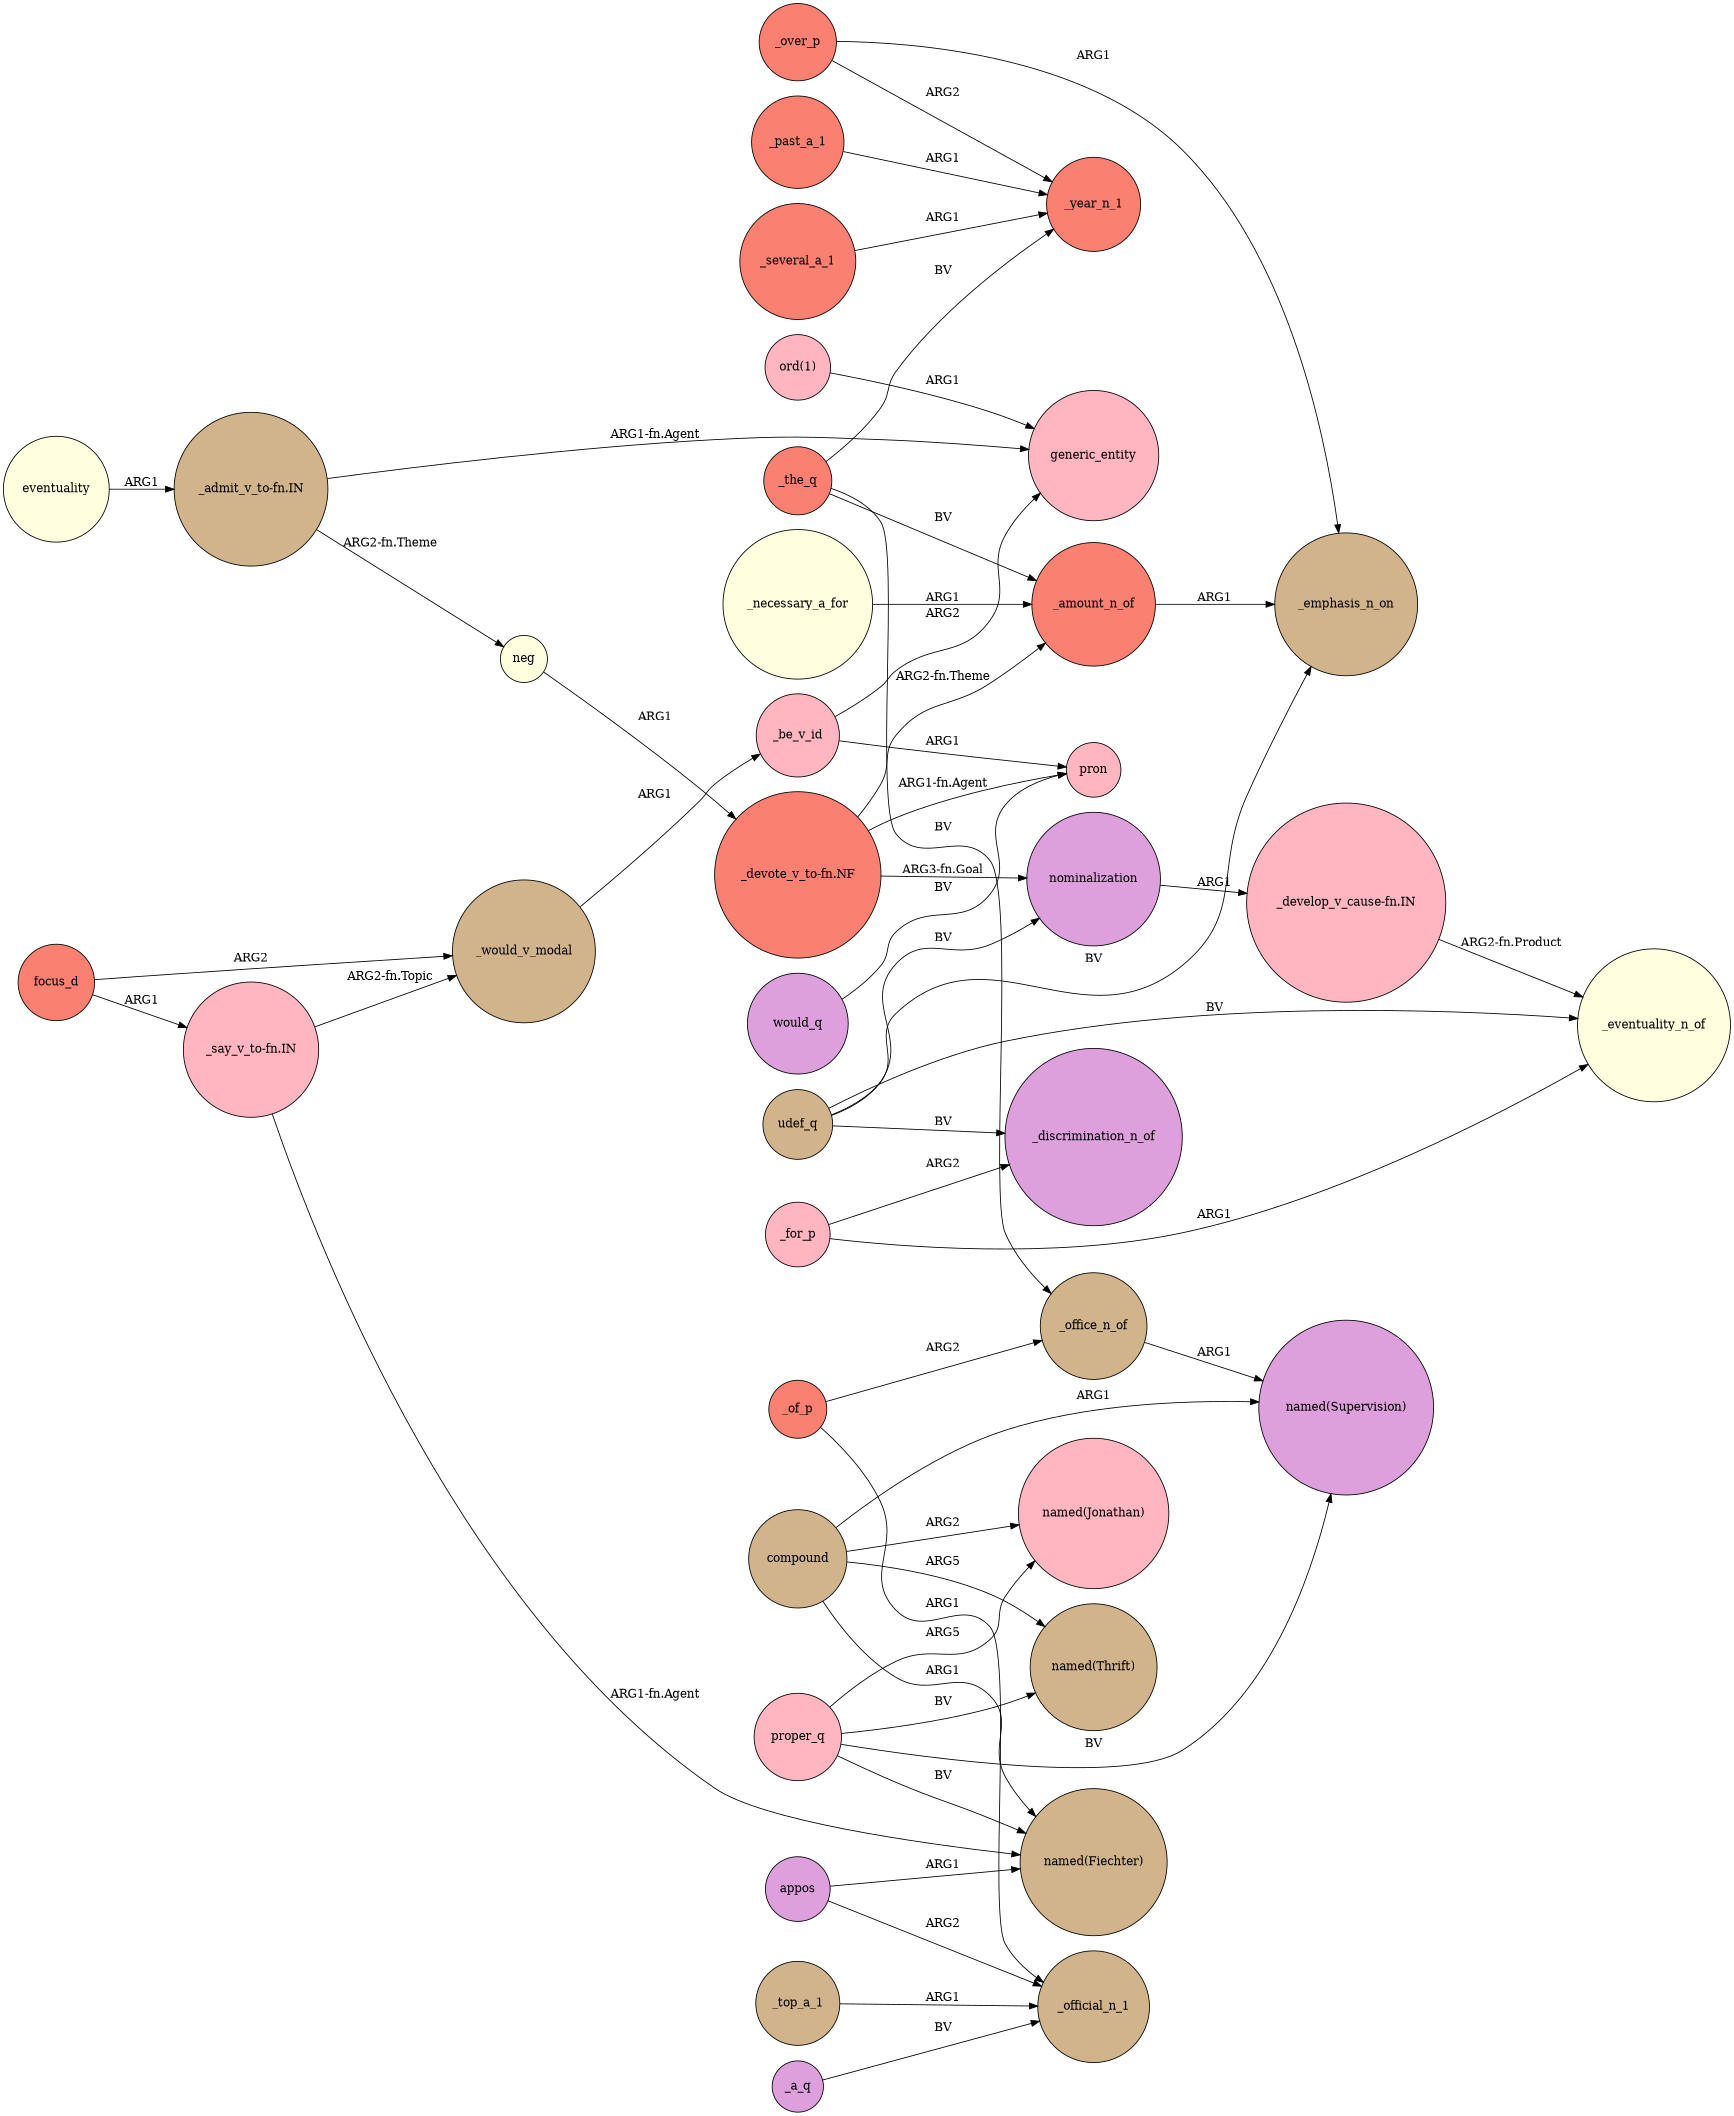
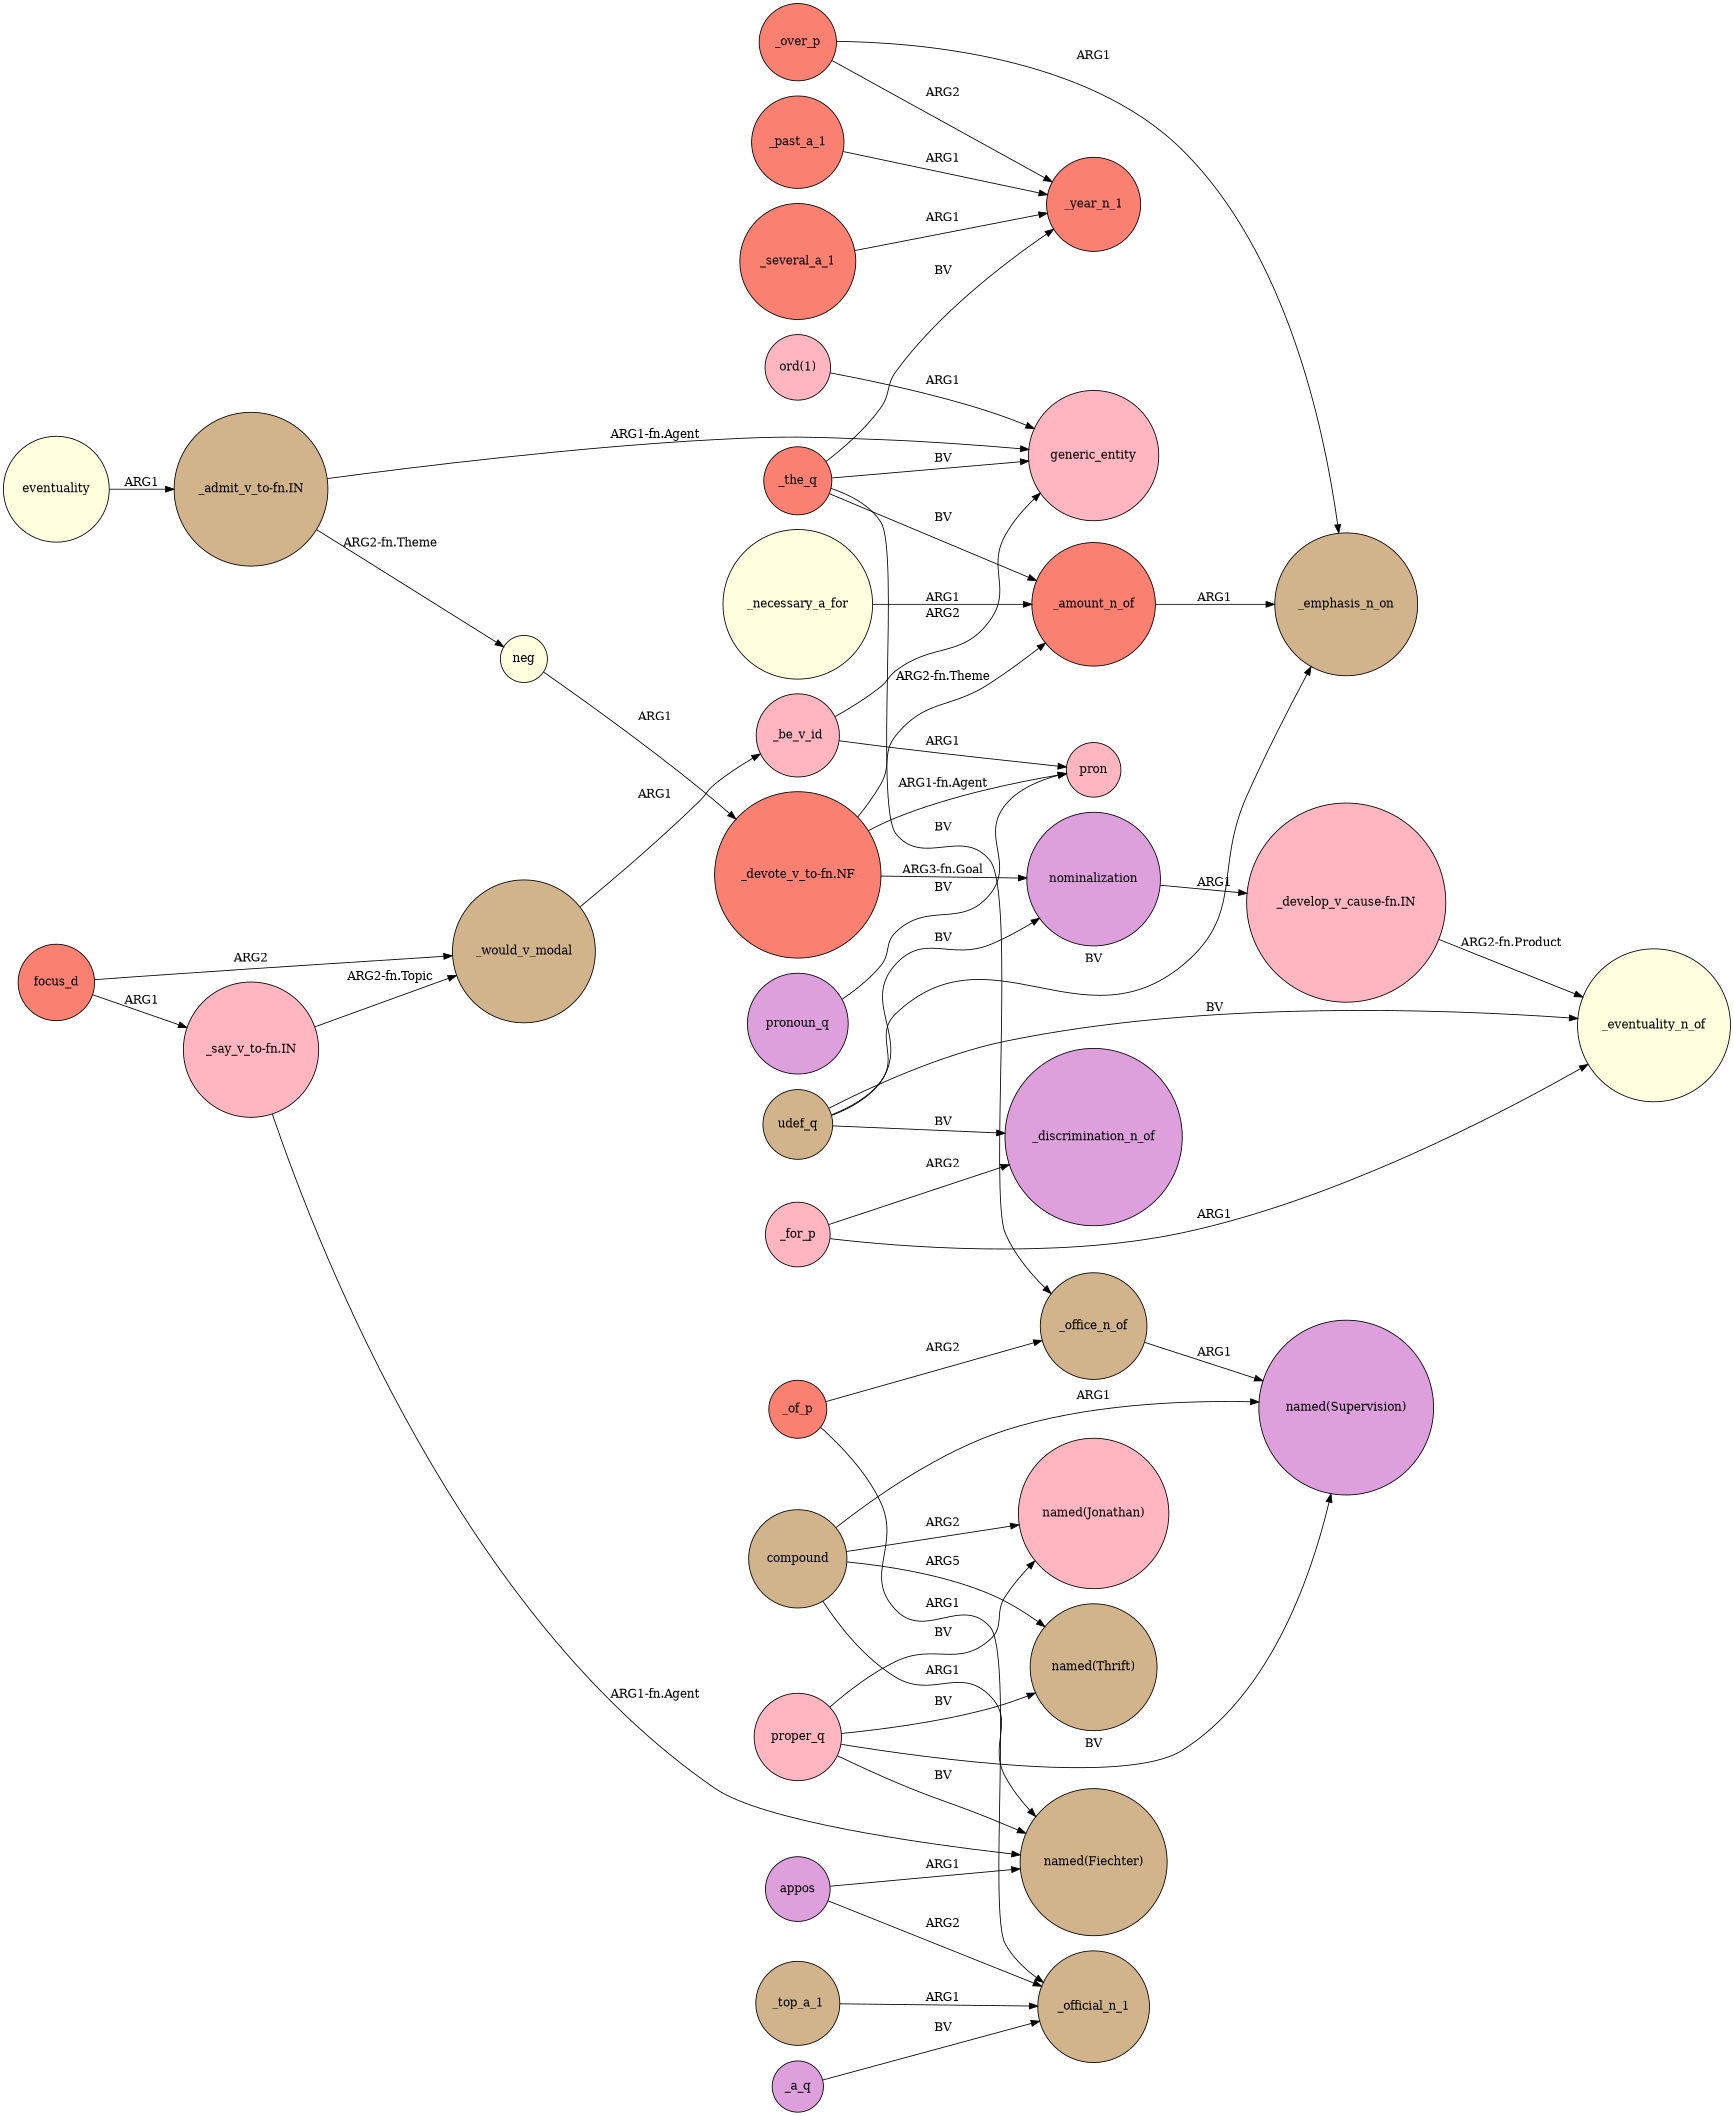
edge "_the_q" -> "generic_entity": added, label "BV"
node "would_q": label "would_q" -> "pronoun_q"
edge "proper_q" -> "named(Jonathan)": label "ARG5" -> "BV"
